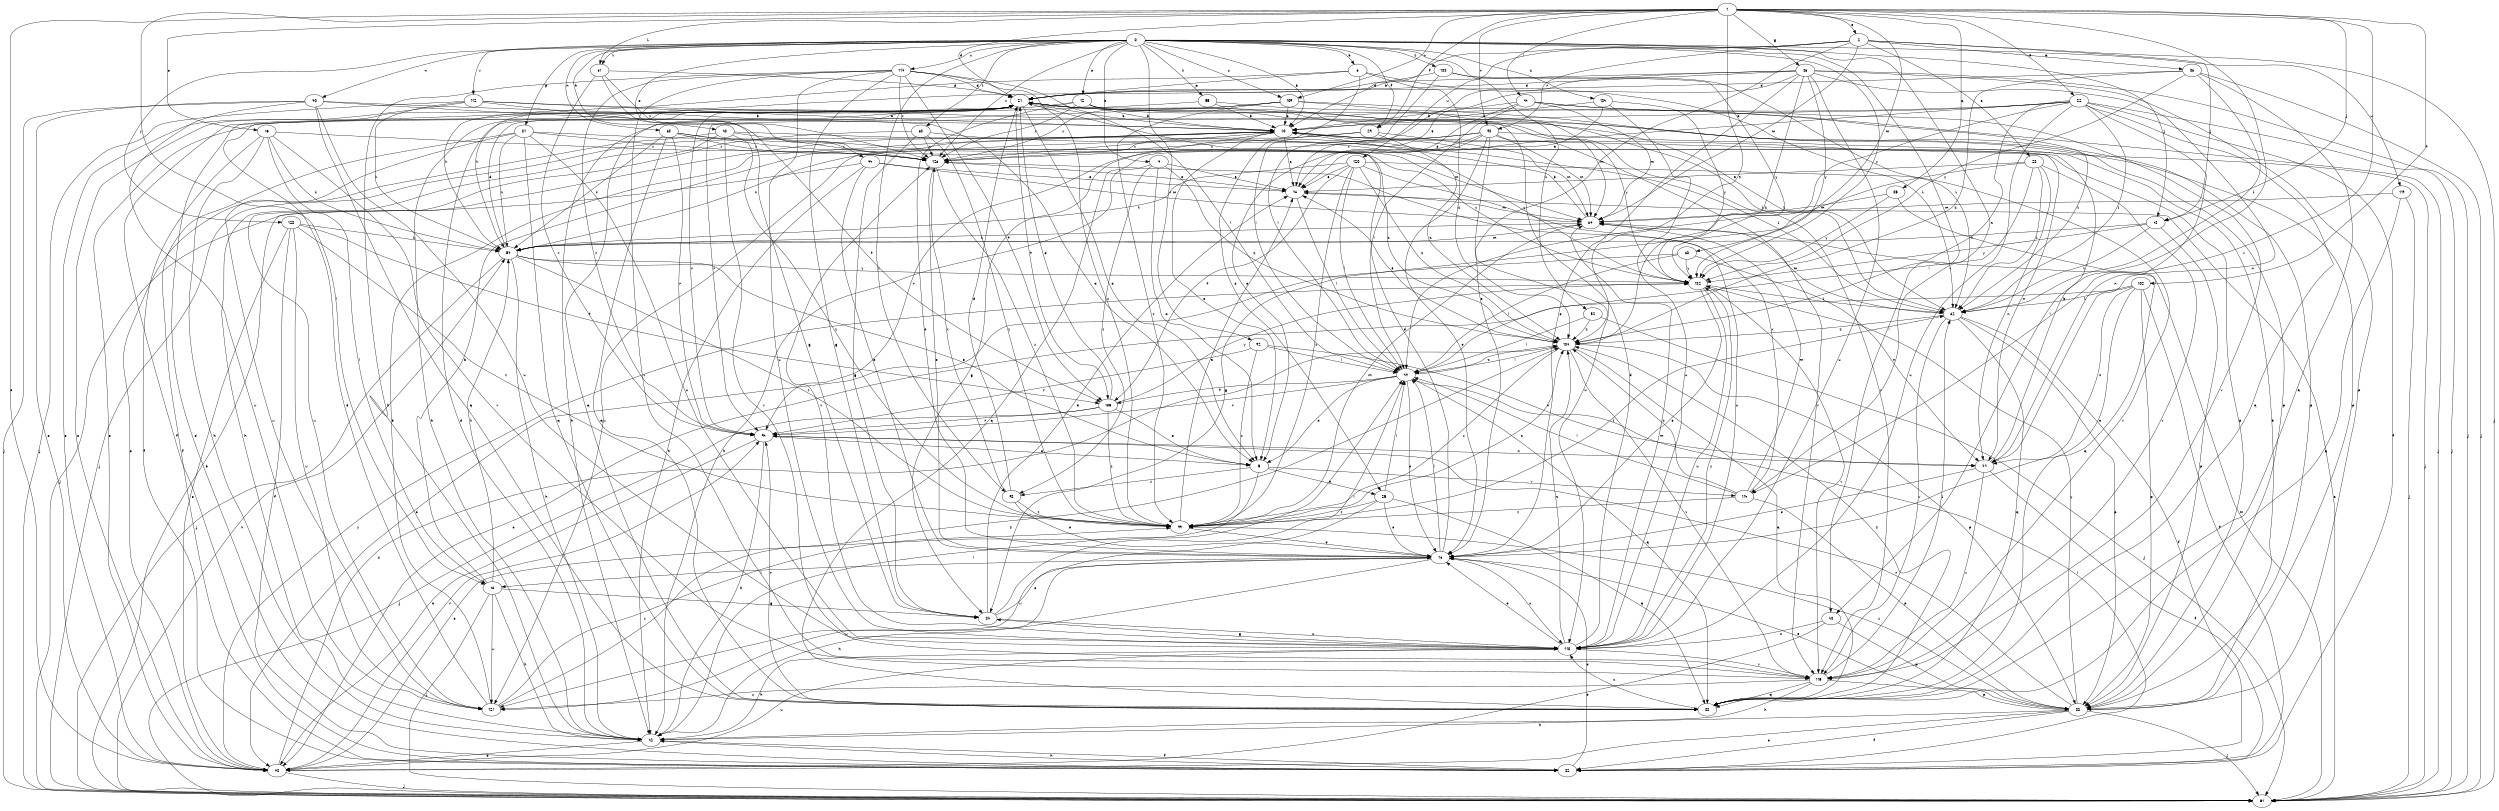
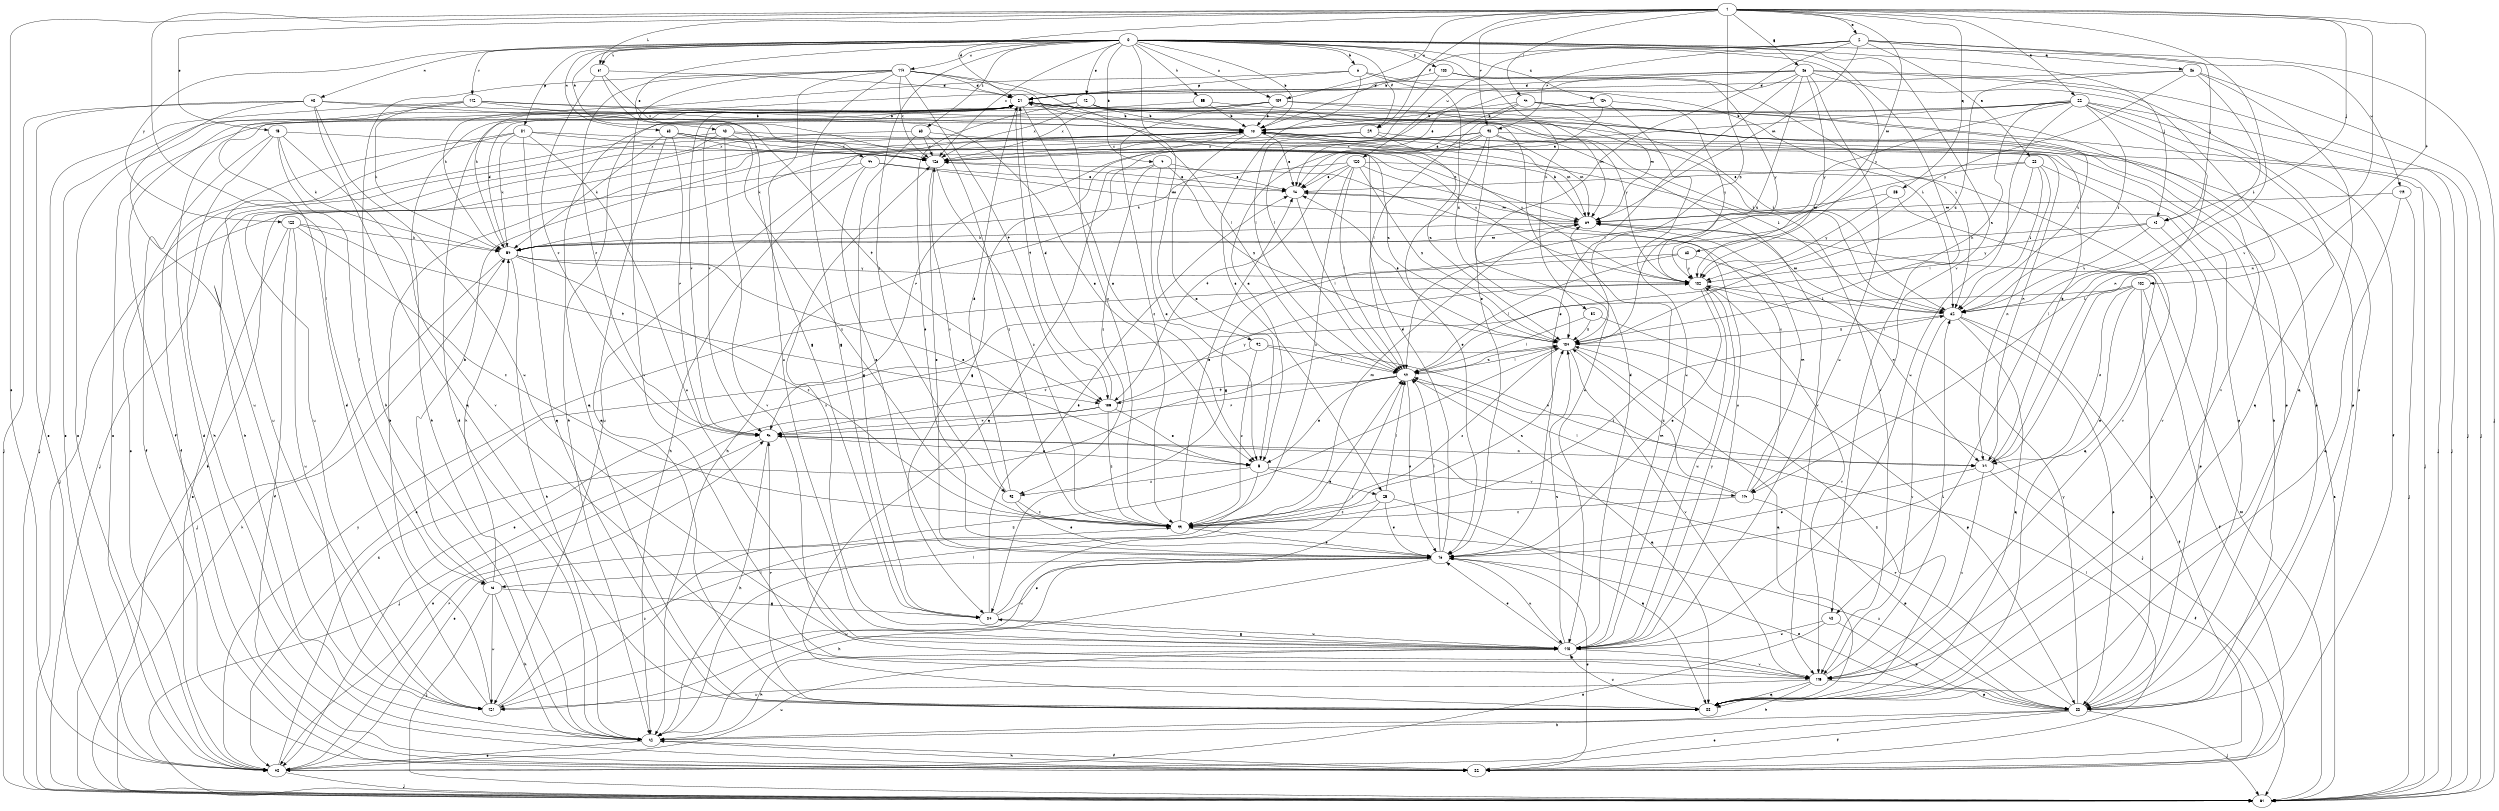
edge "68" -> "67": label "m" -> "z"
